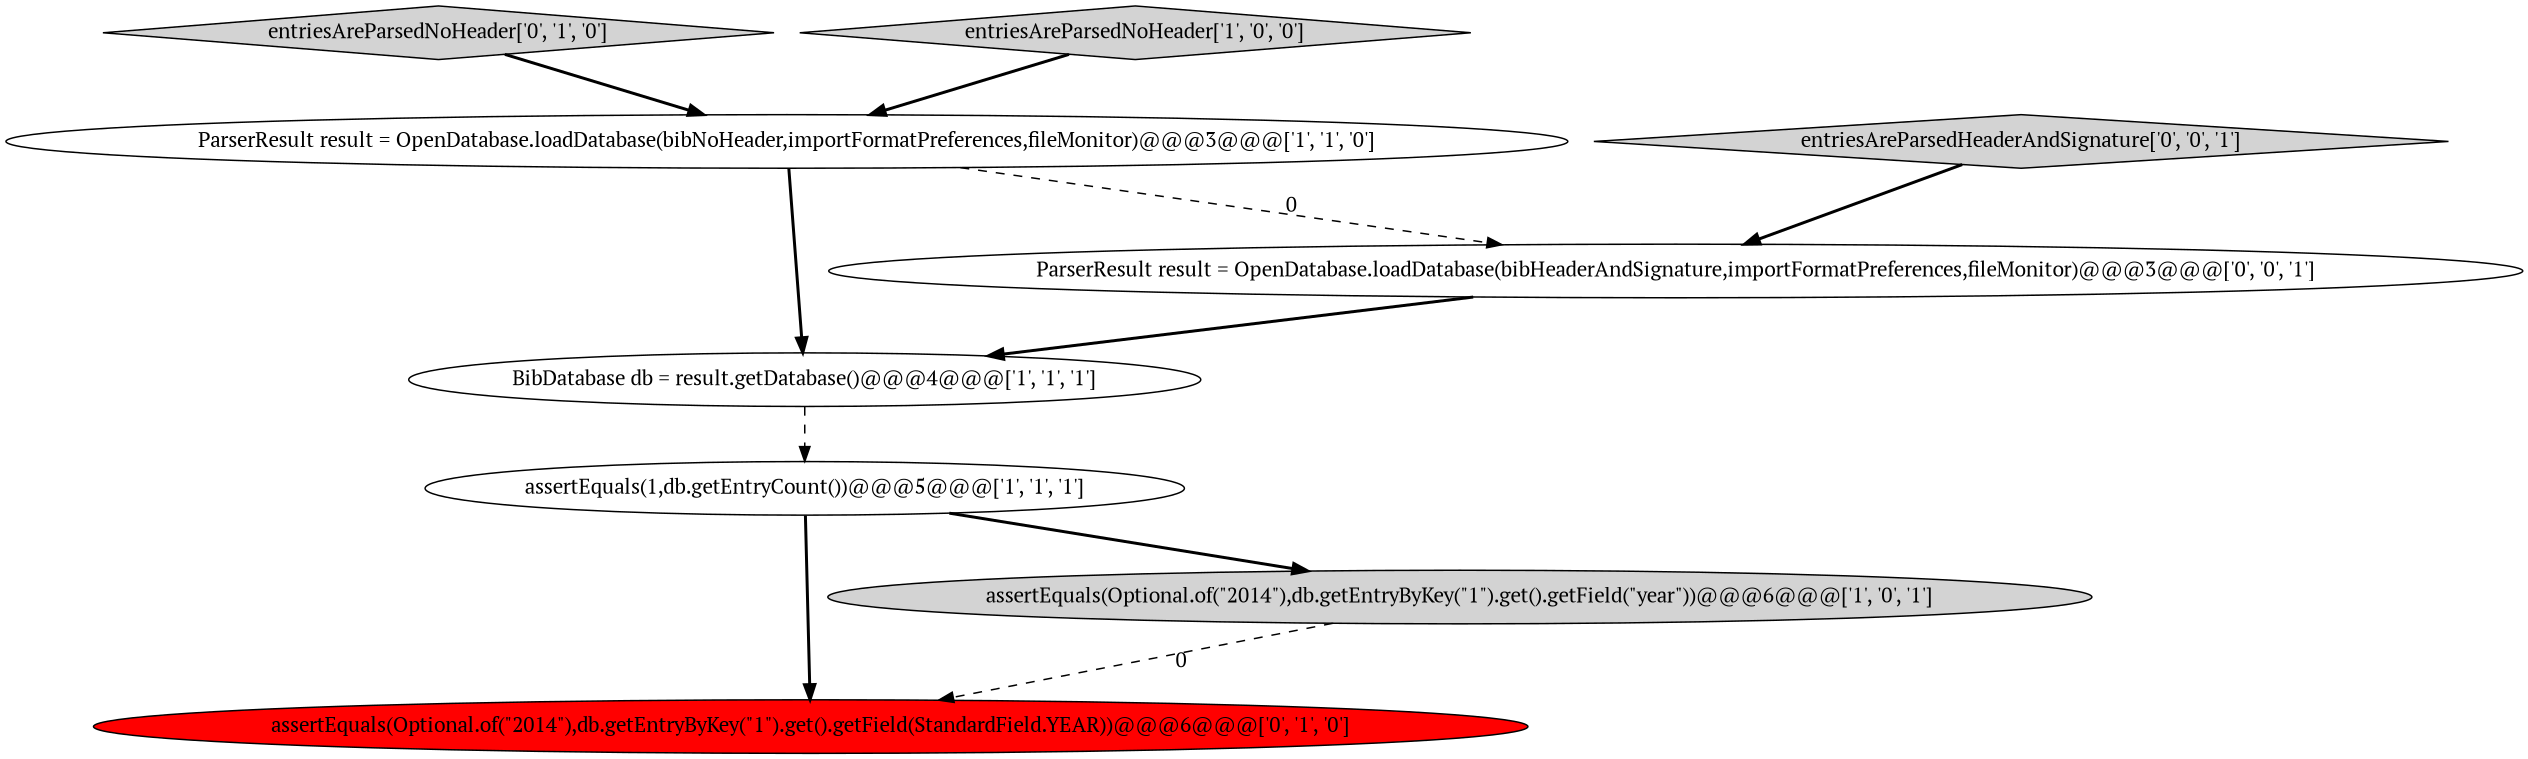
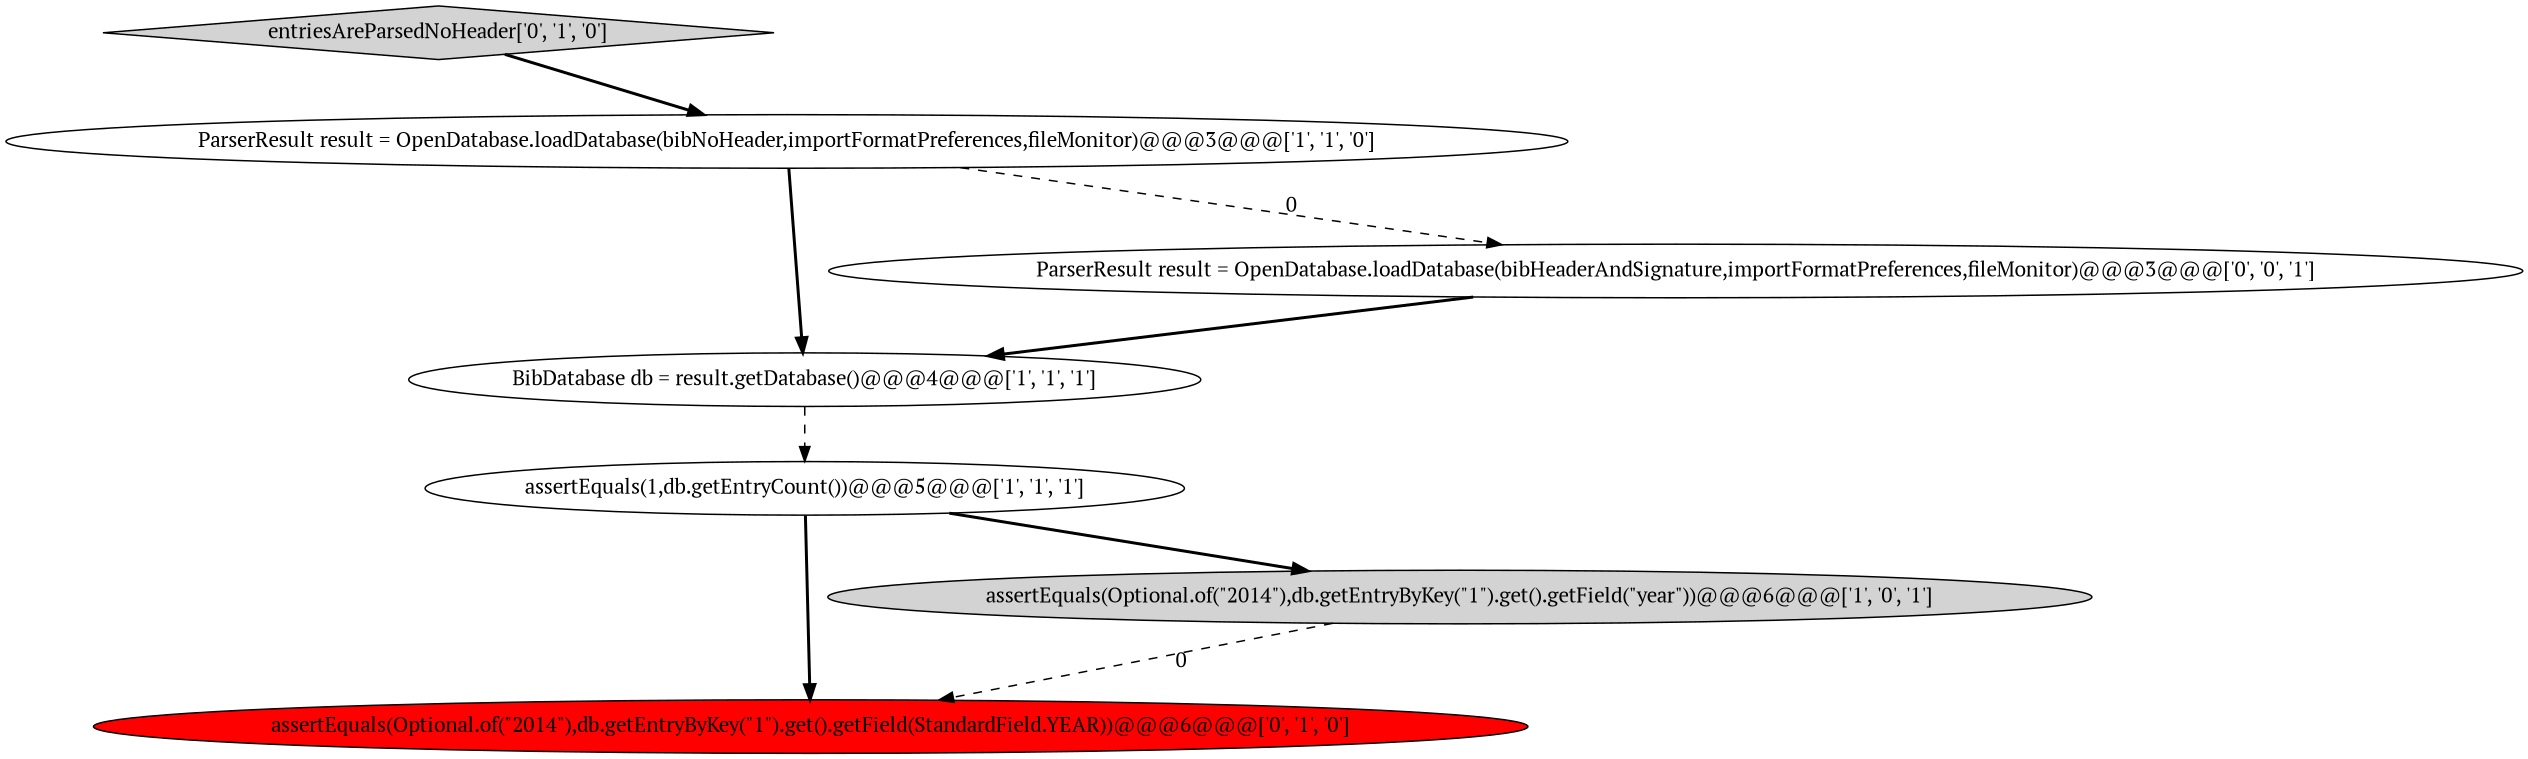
node "entriesAreParsedNoHeader['1', '0', '0']": removed
node "entriesAreParsedHeaderAndSignature['0', '0', '1']": removed
